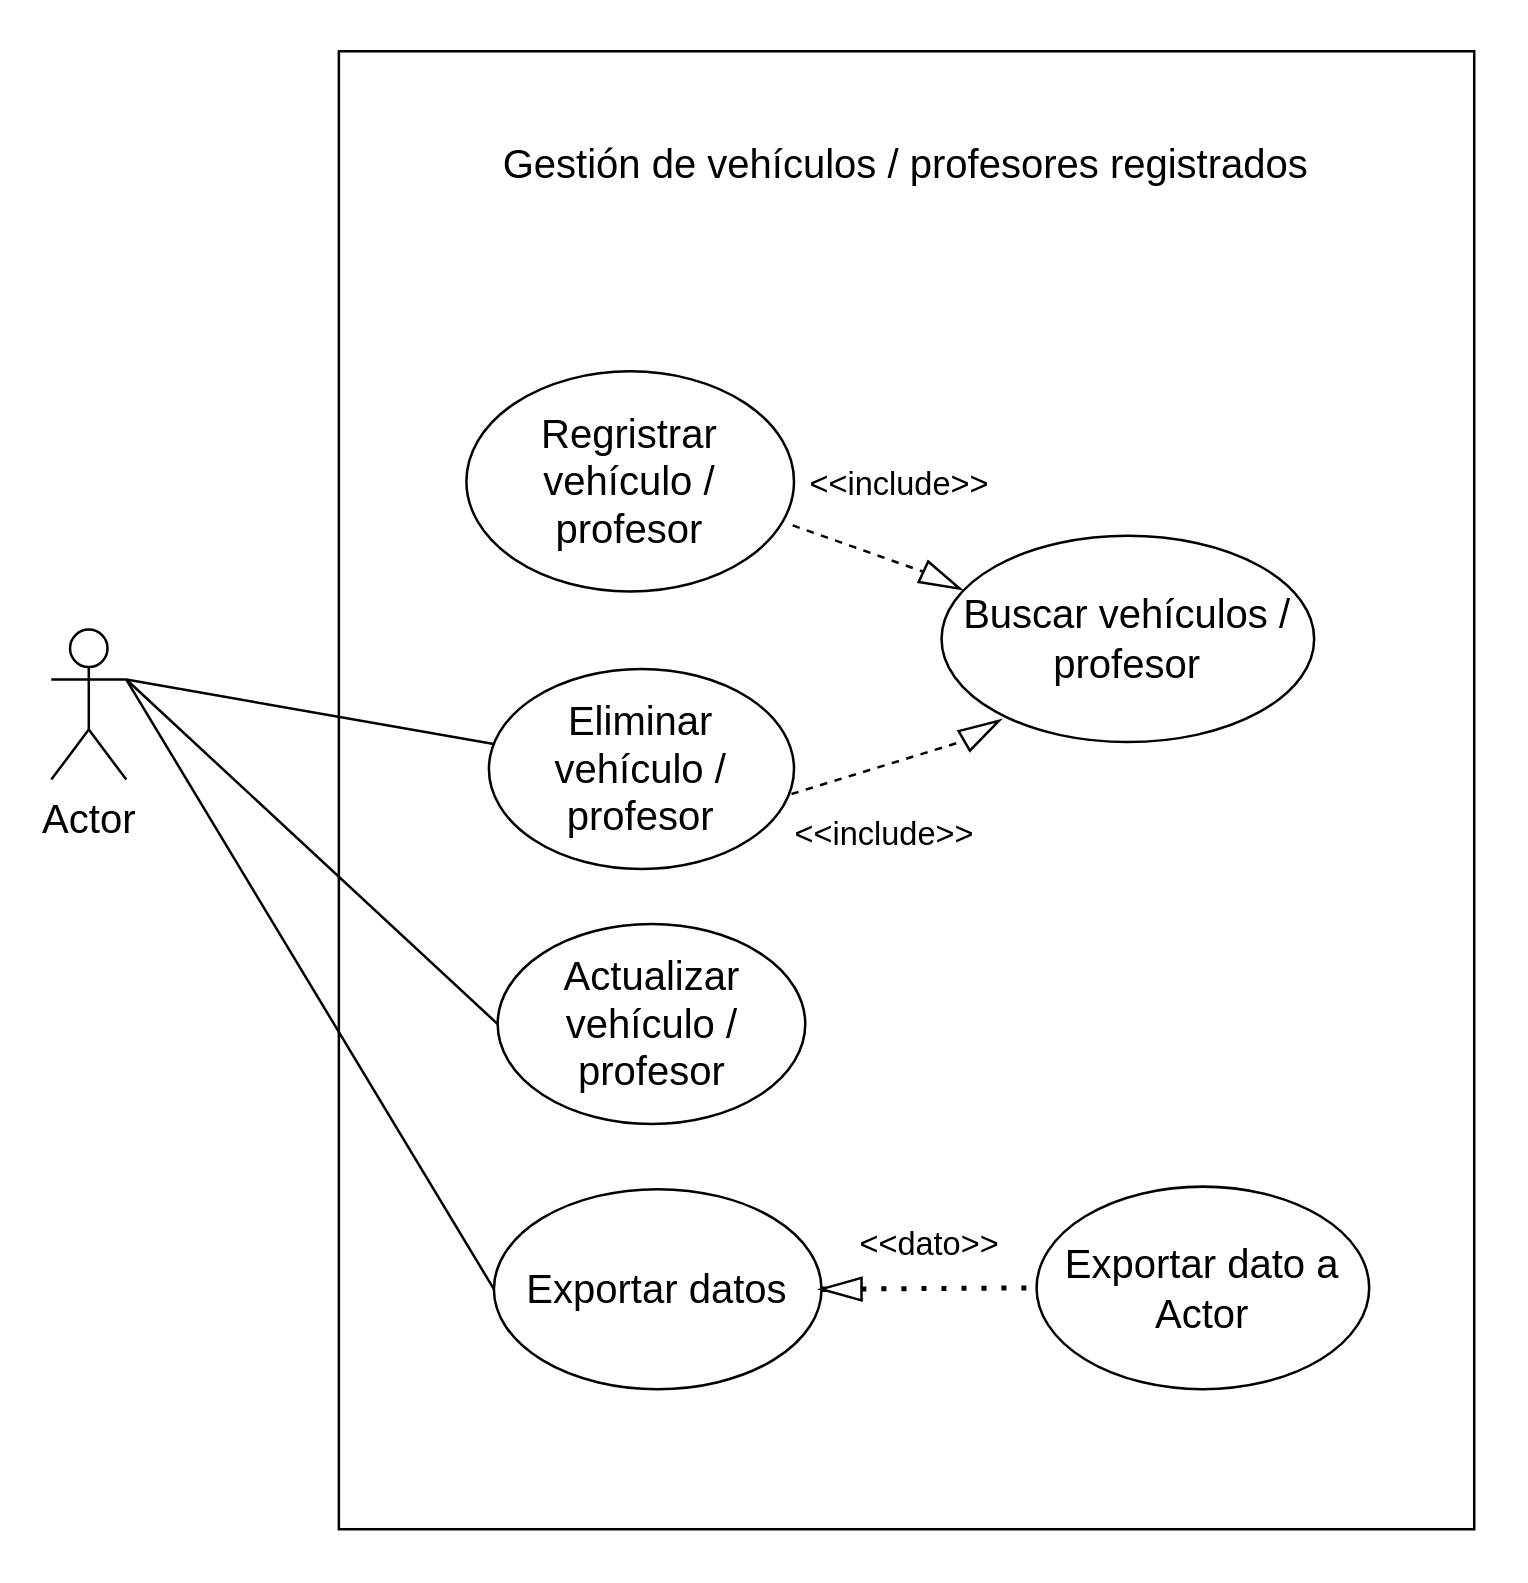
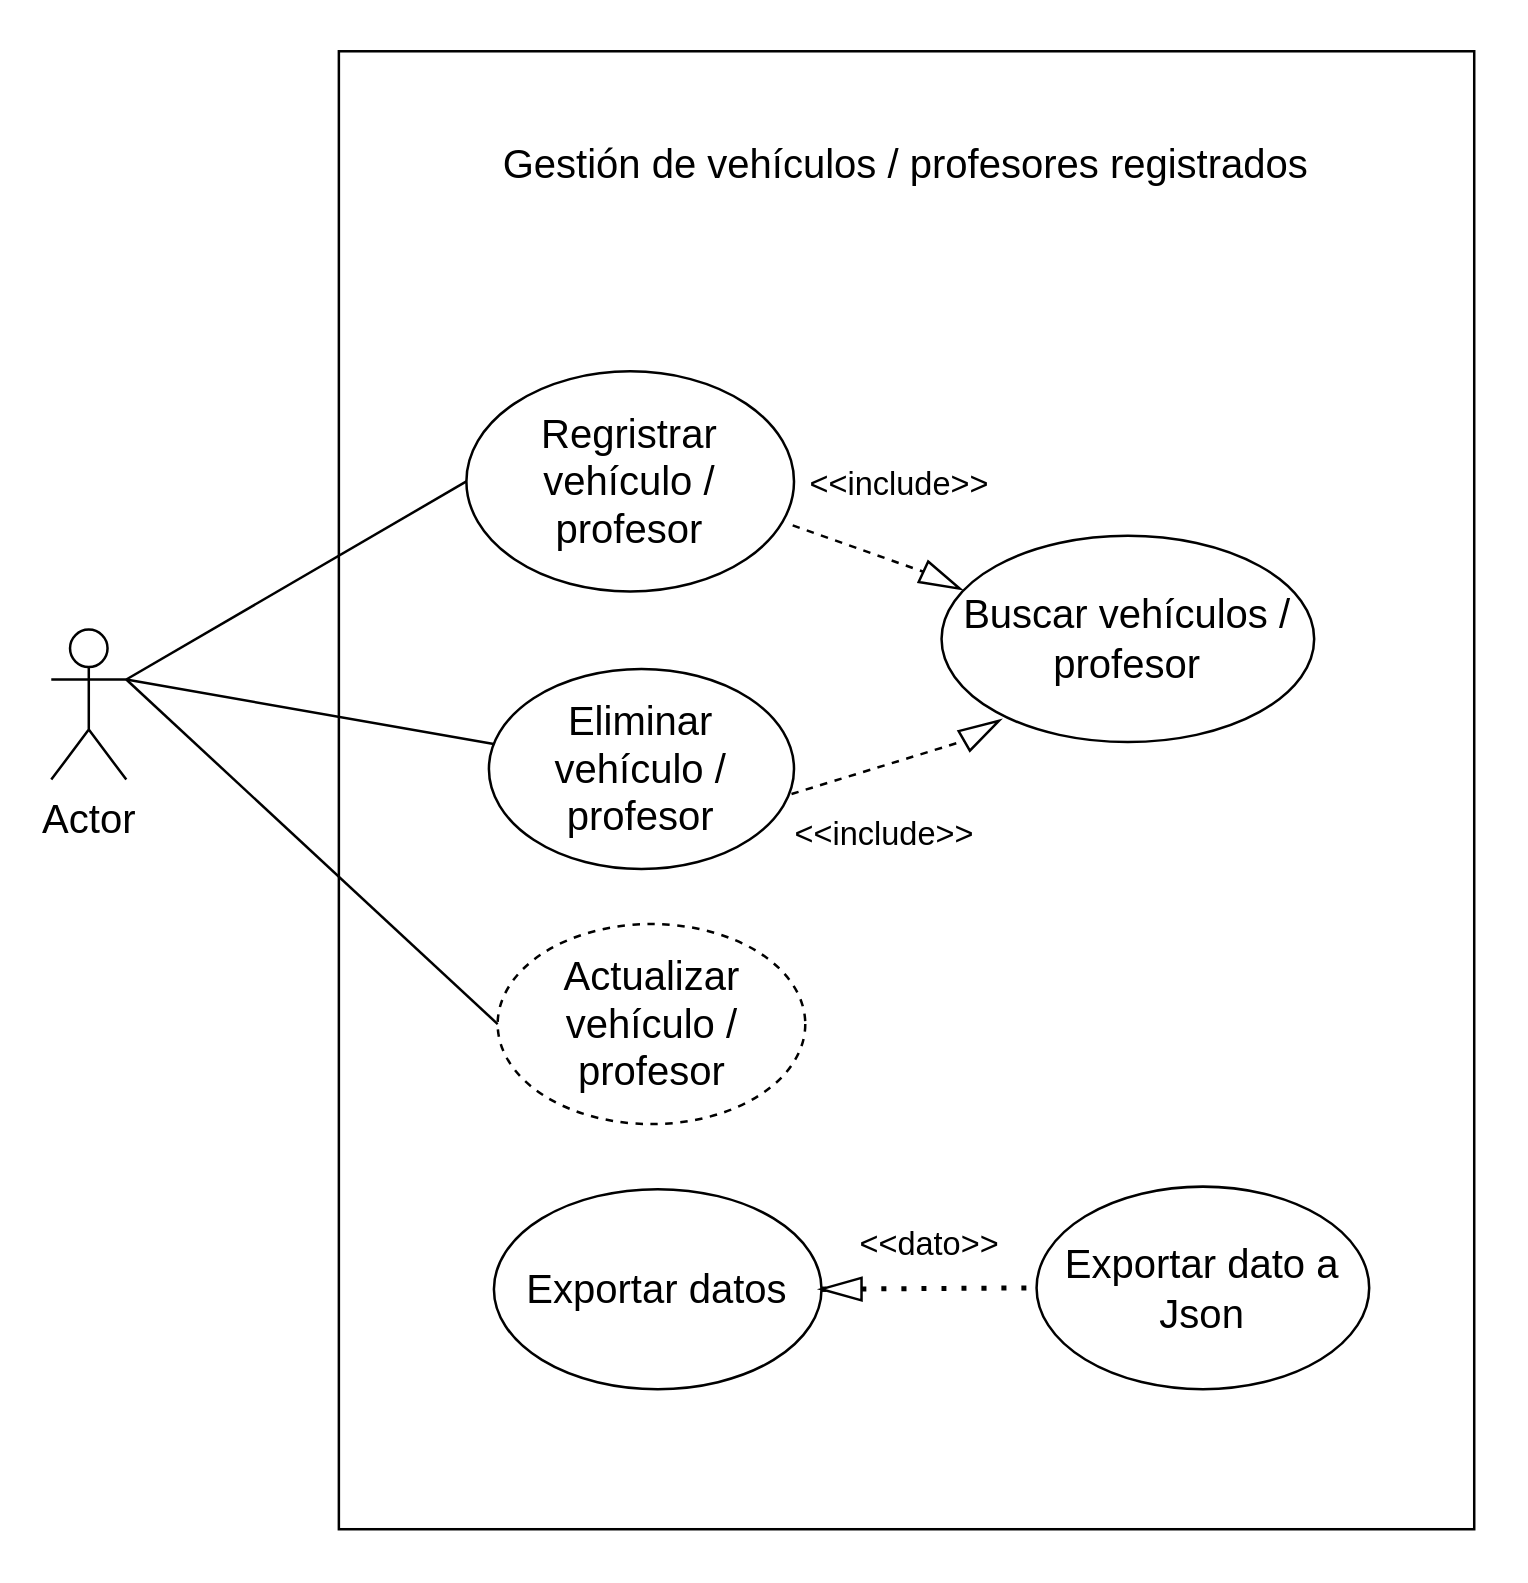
edge "Regristrar vehículo / profesor" -- "Actor": added
edge "Actor" -- "Exportar datos": removed
node "Actualizar vehículo / profesor": style solid -> dashed
node "Exportar dato a Actor": label "Exportar dato a Actor" -> "Exportar dato a Json"
